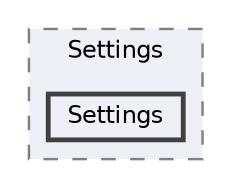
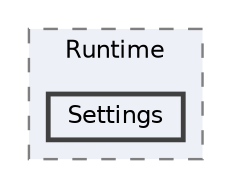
cluster "Settings": label "Settings" -> "Runtime"
